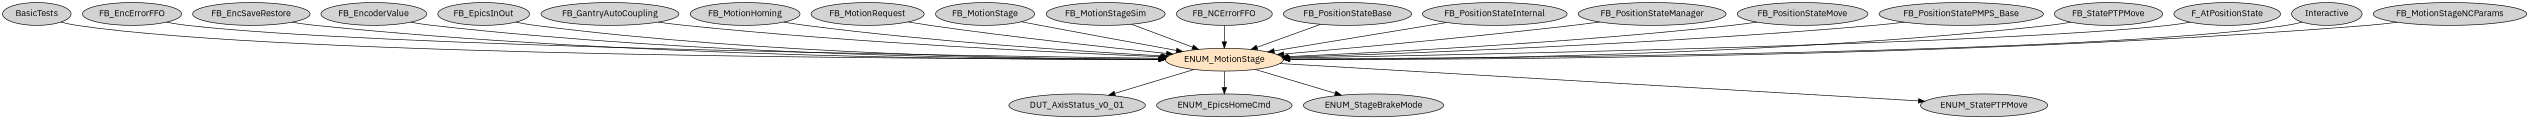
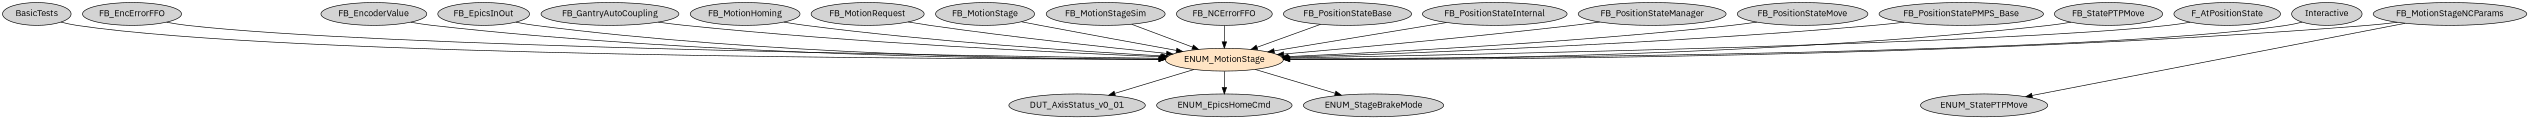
node "FB_EncSaveRestore": removed
edge "ENUM_MotionStage" -> "ENUM_StatePTPMove": now "FB_MotionStageNCParams" -> "ENUM_StatePTPMove"
